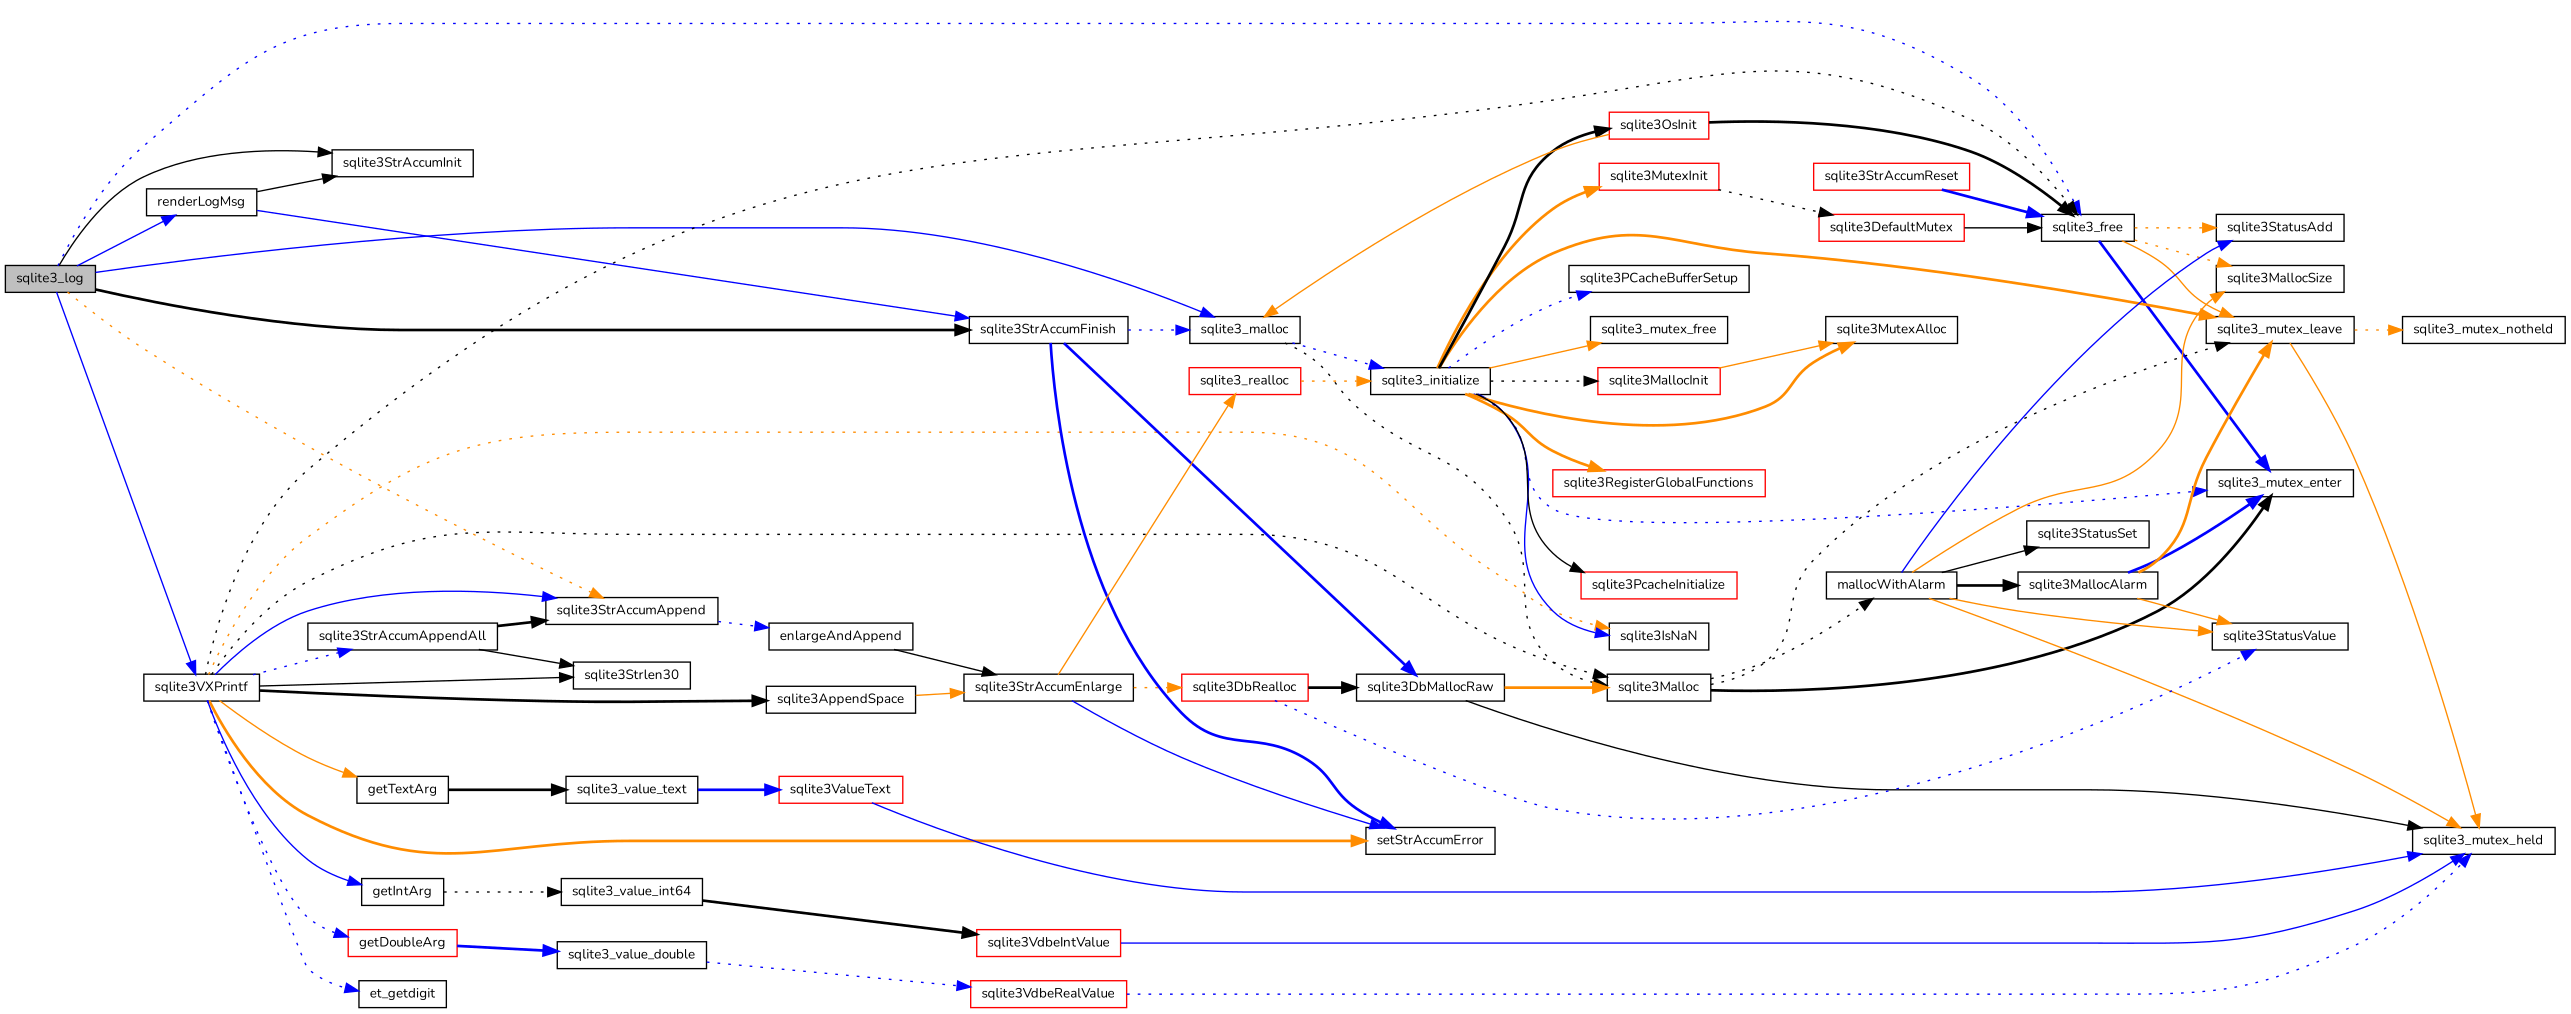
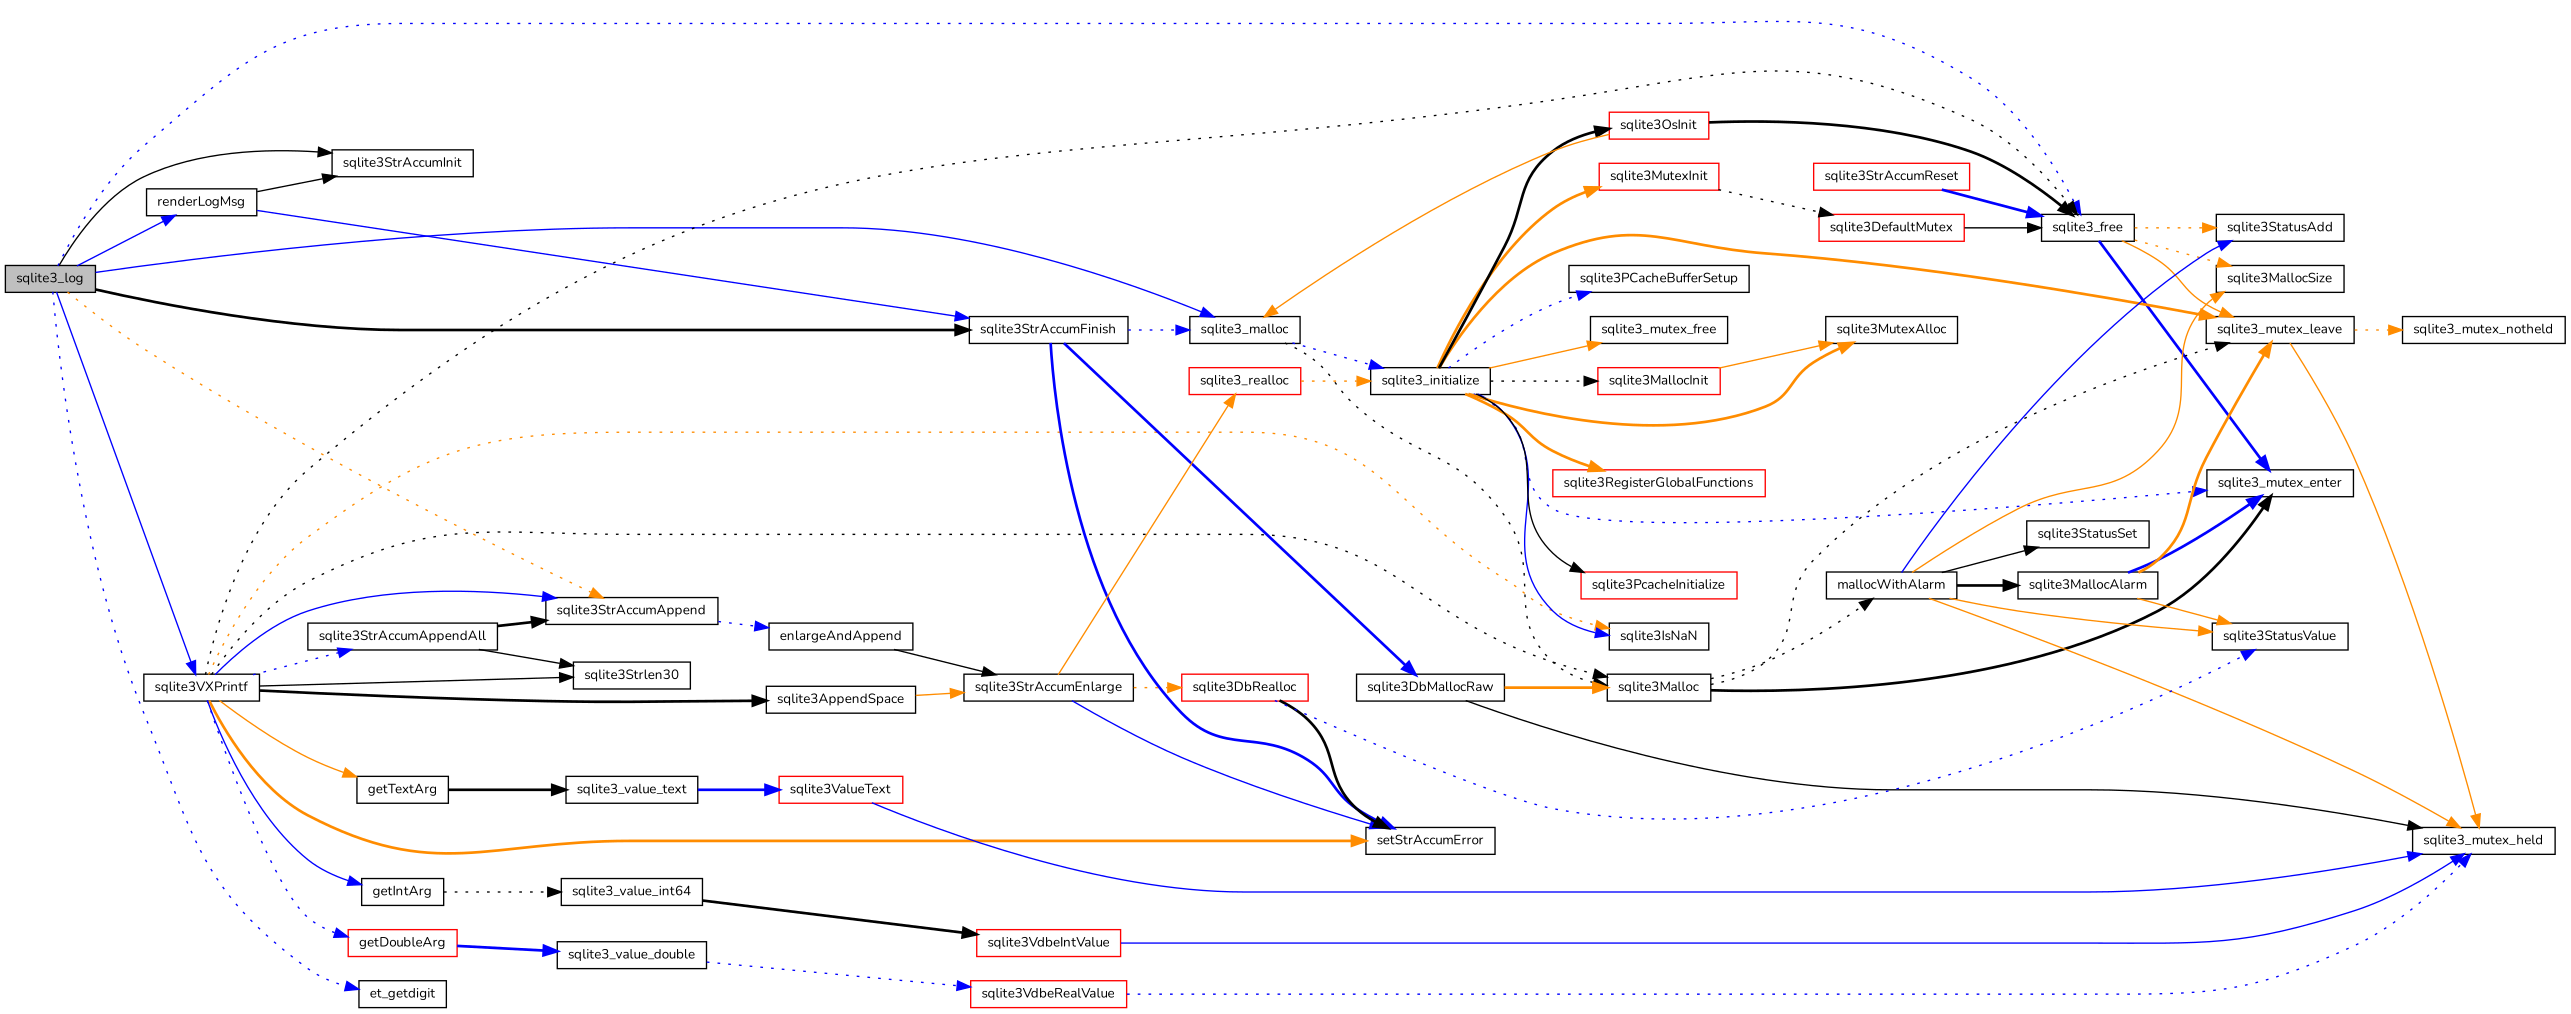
edge "sqlite3DbRealloc" -> "sqlite3DbMallocRaw": now "sqlite3DbRealloc" -> "setStrAccumError"
edge "sqlite3VXPrintf" -> "et_getdigit": now "sqlite3_log" -> "et_getdigit"
